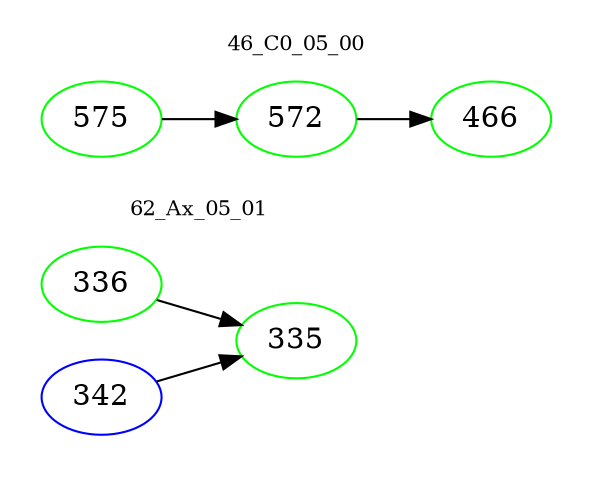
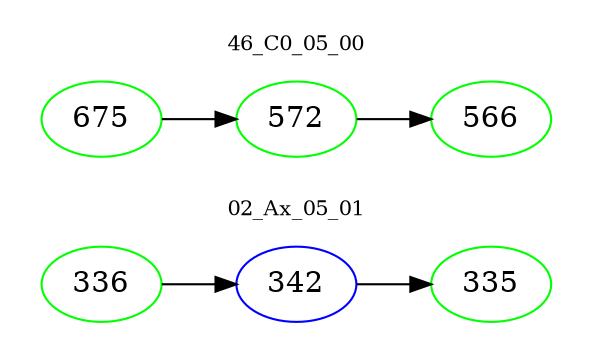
node "575": label "575" -> "675"
node "466": label "466" -> "566"
cluster "62_Ax_05_01": label "62_Ax_05_01" -> "02_Ax_05_01"
edge "336" -> "335": now "336" -> "342"
